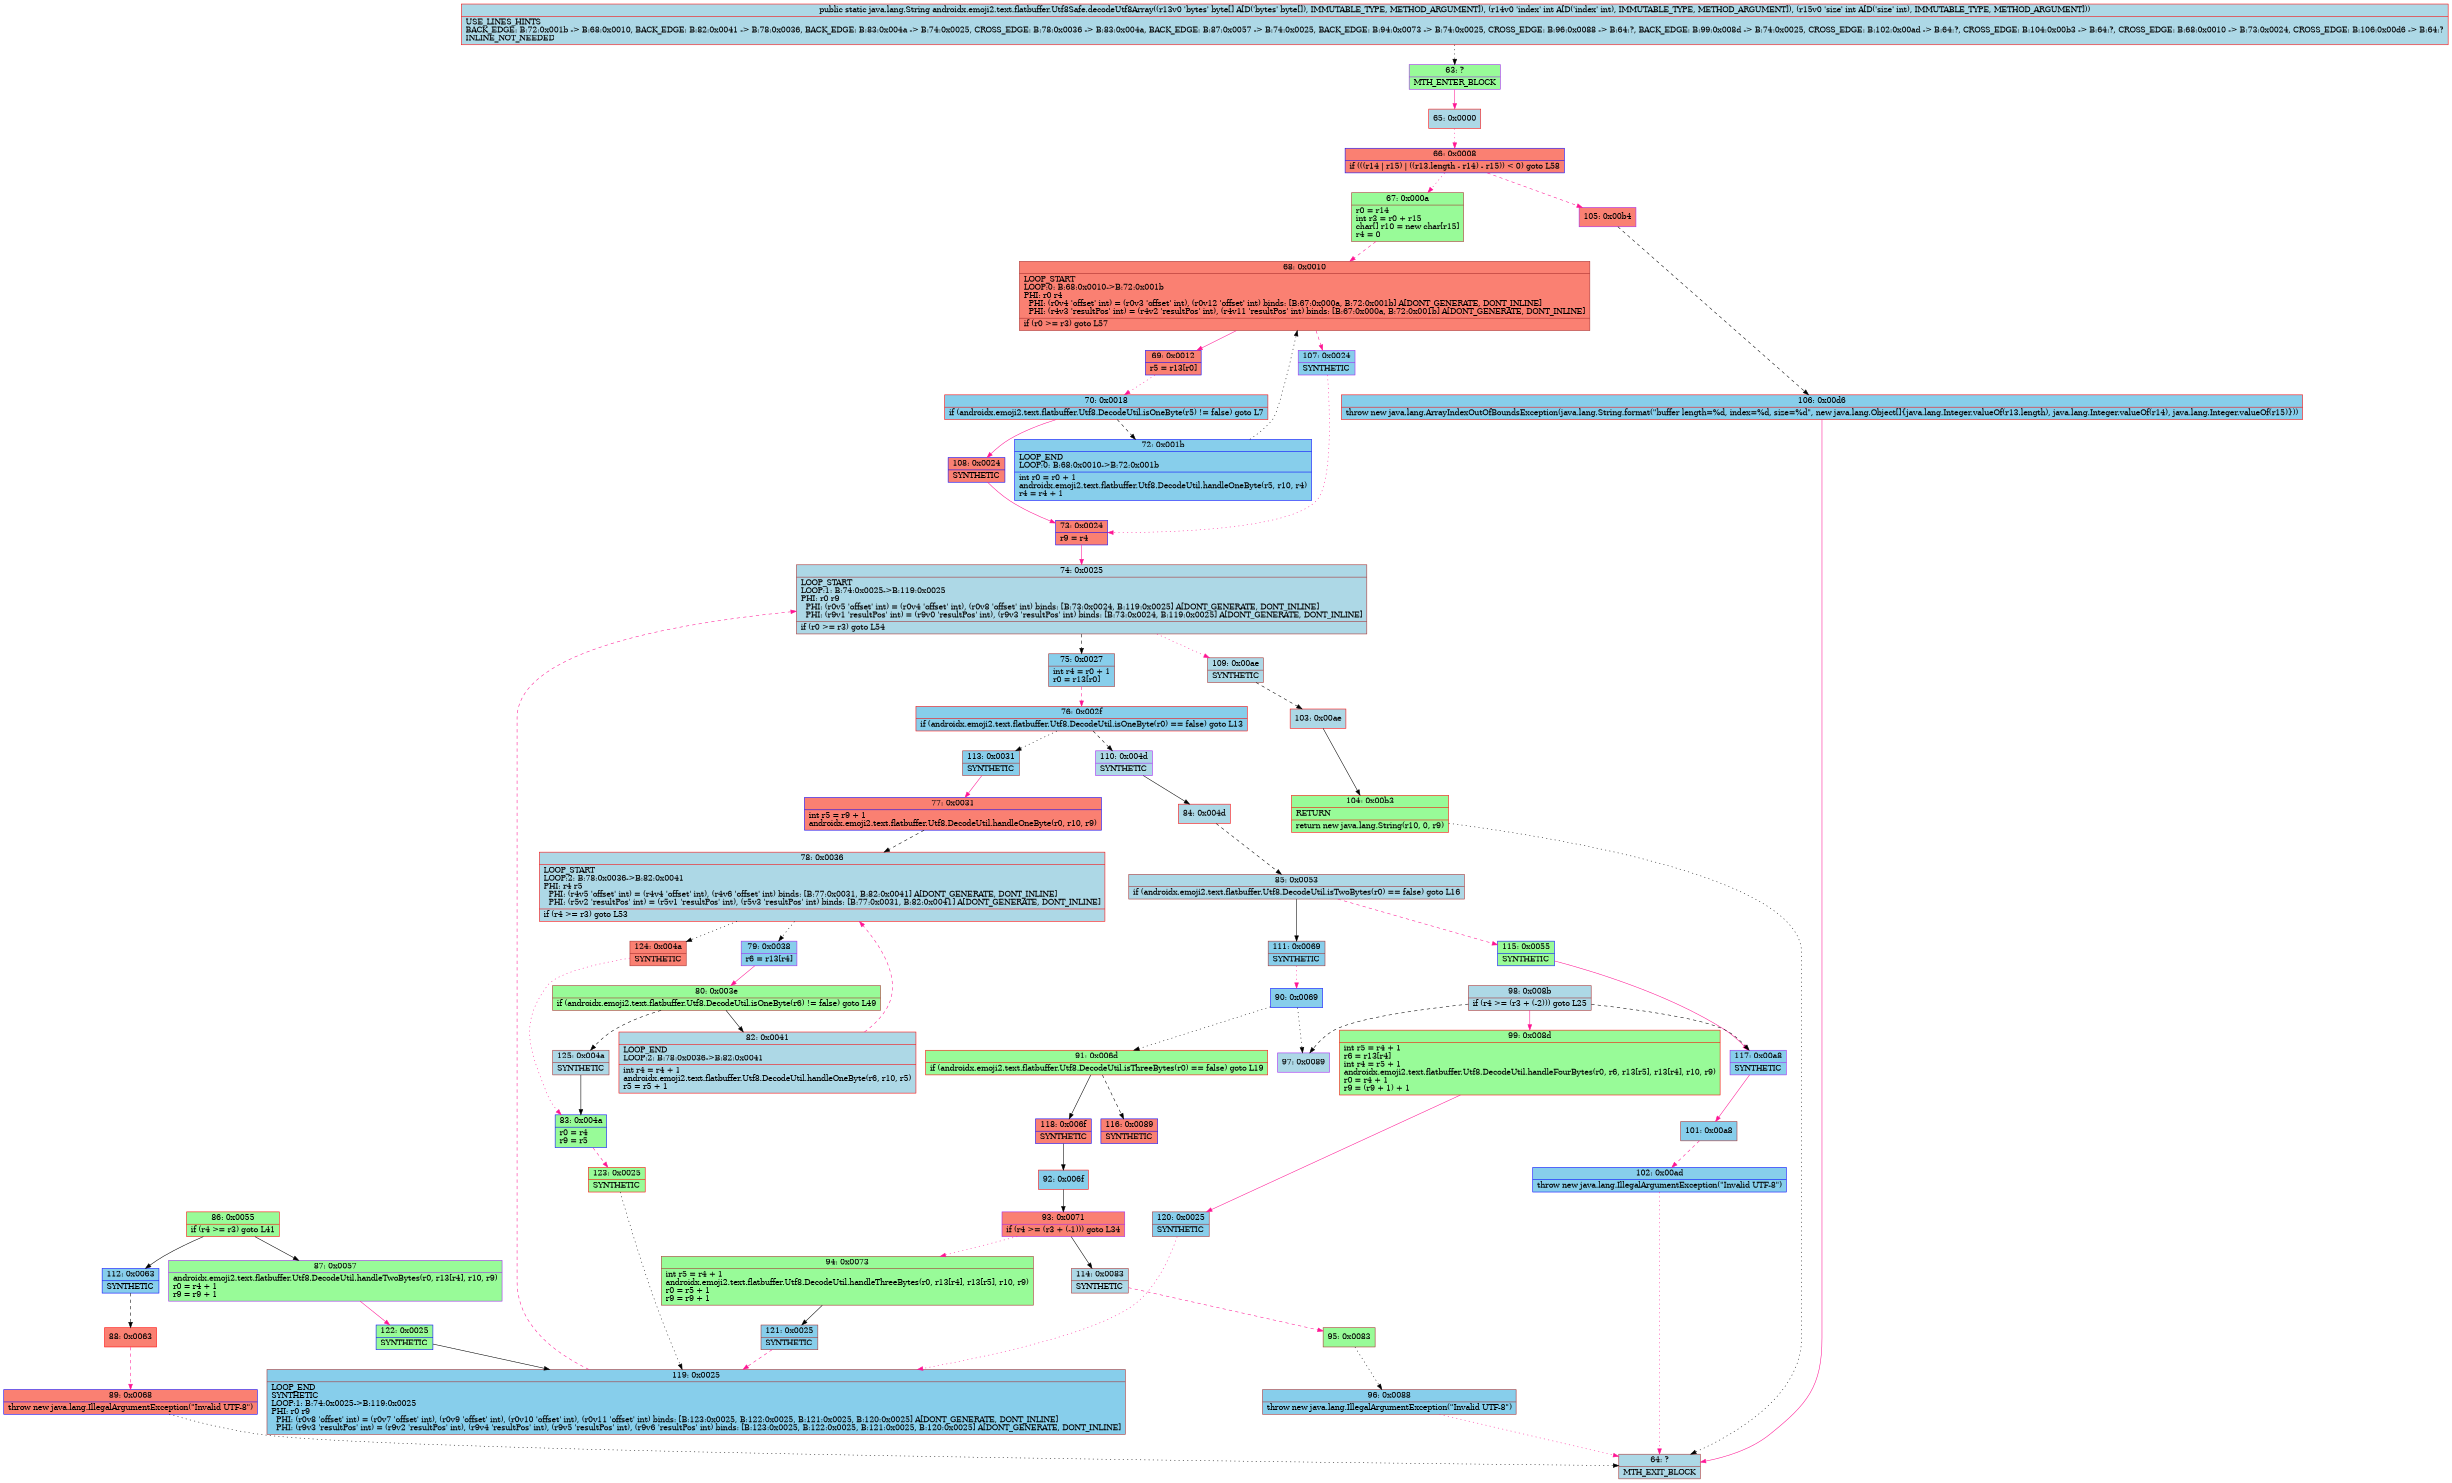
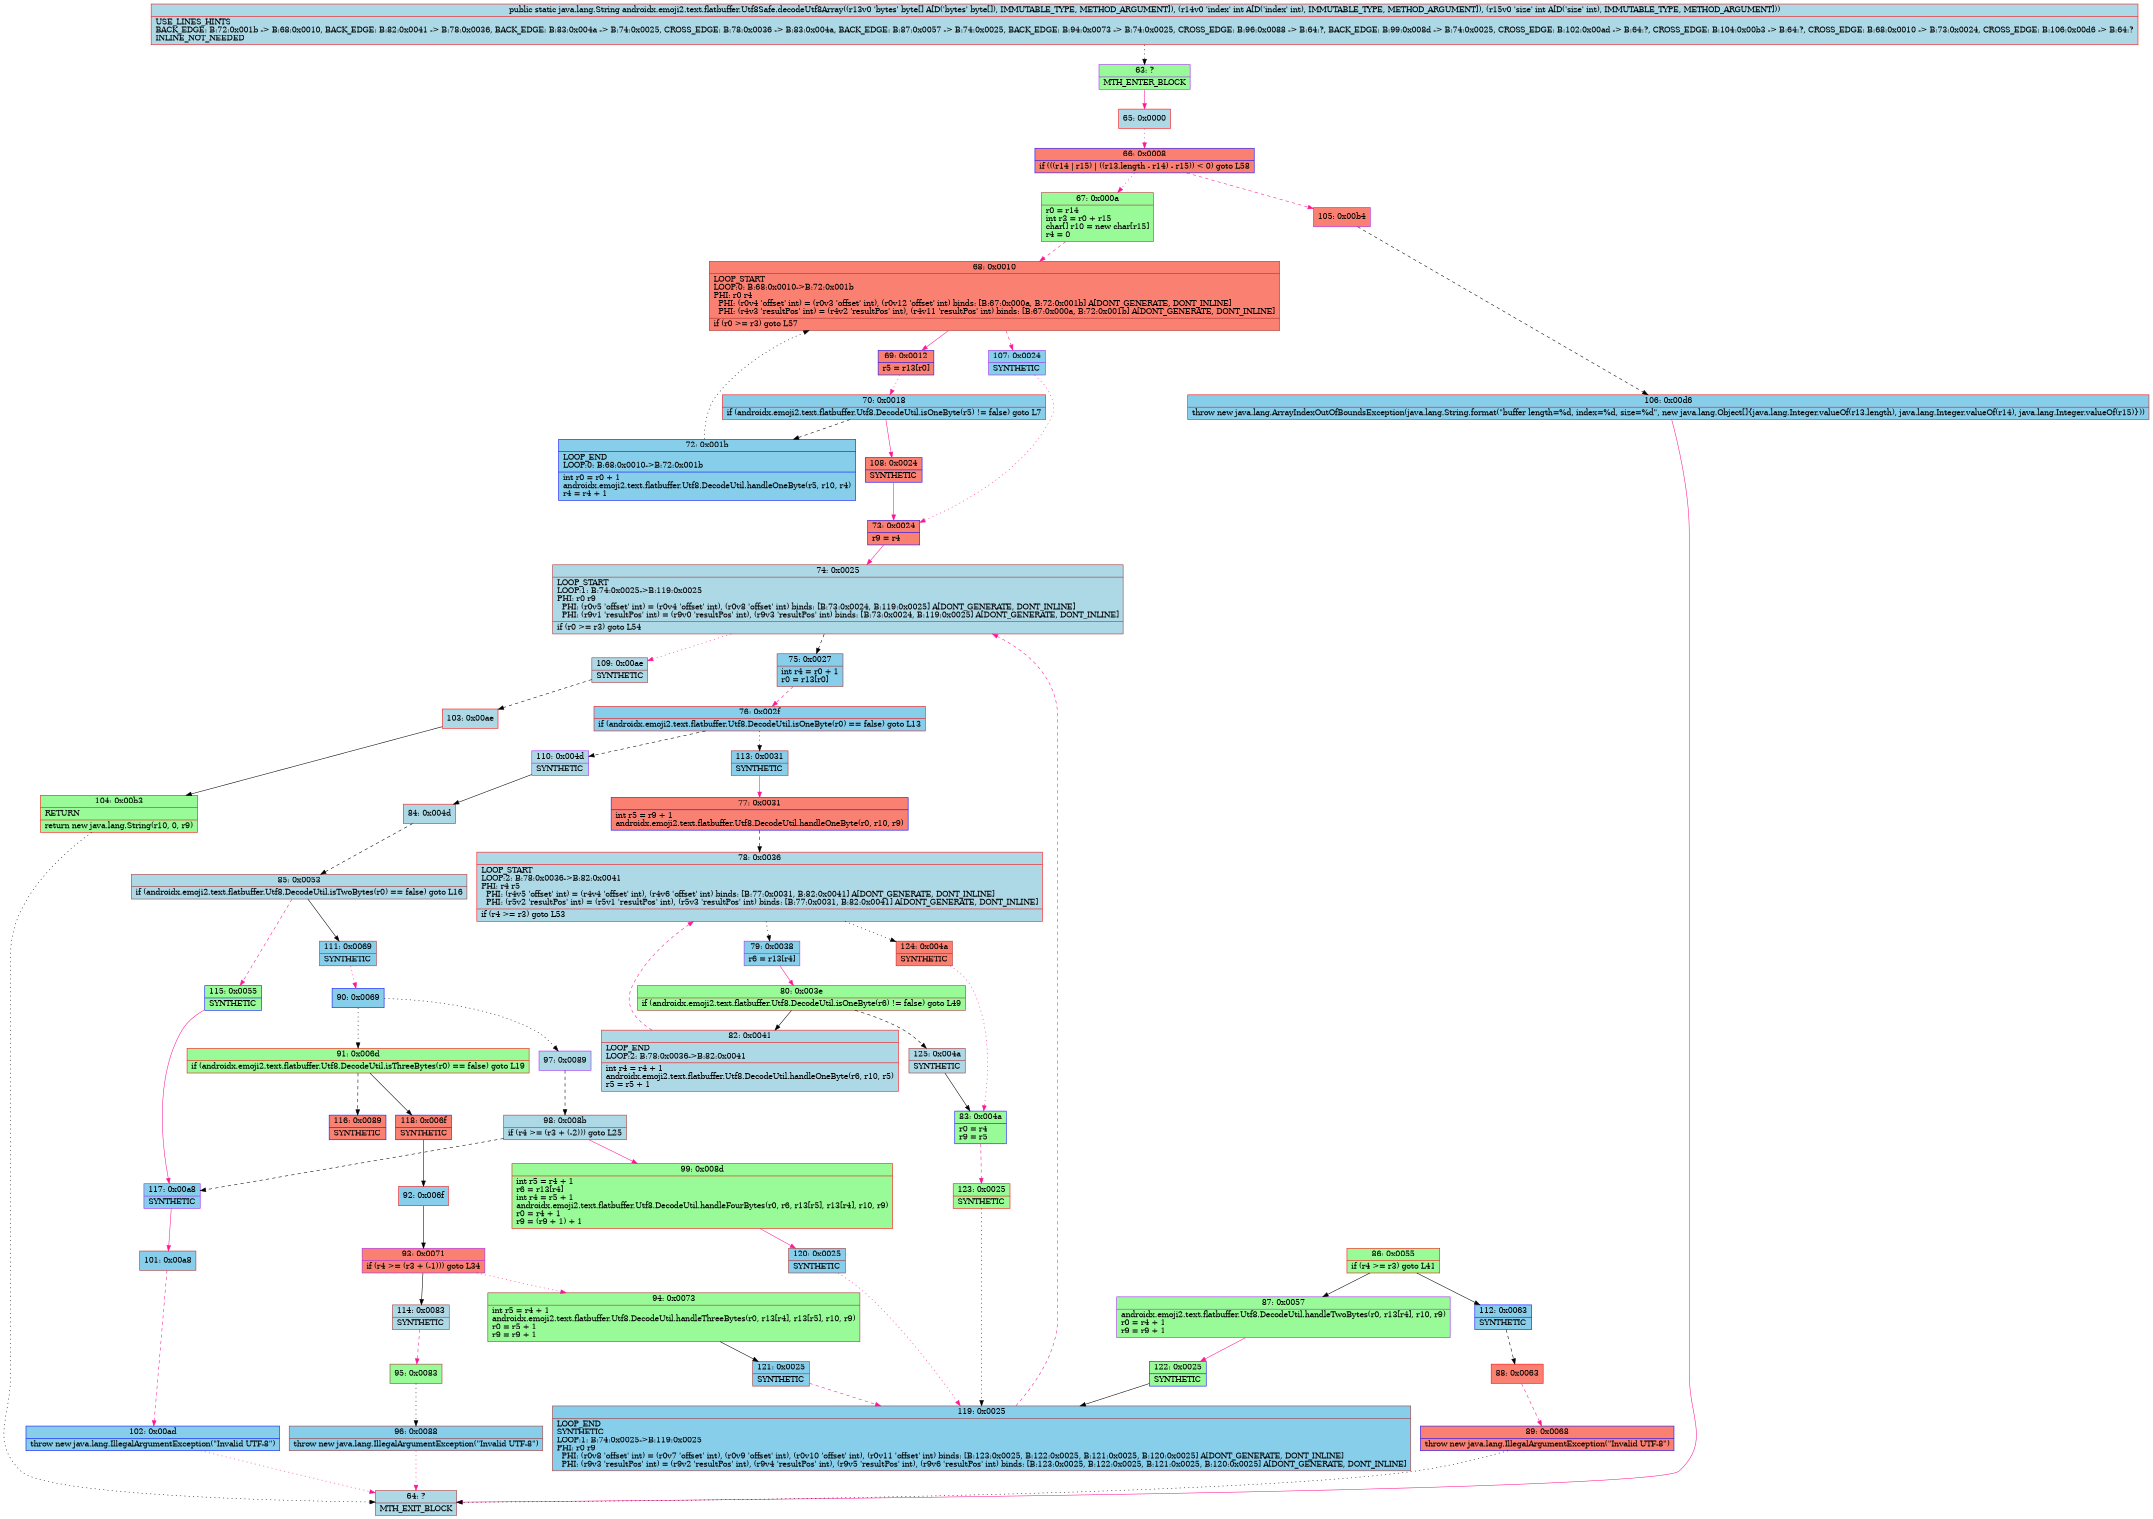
edge "98: 0x008b" -> "97: 0x0089": reversed
